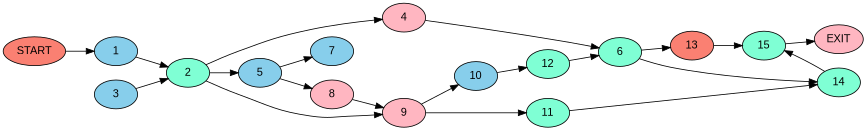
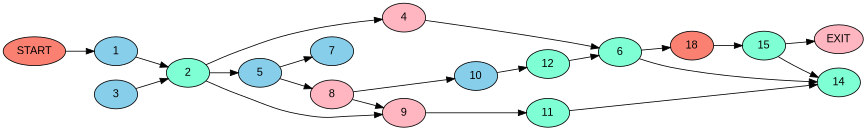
node "13": label "13" -> "18"
edge "14" -> "15": reversed
edge "9" -> "10": now "8" -> "10"
